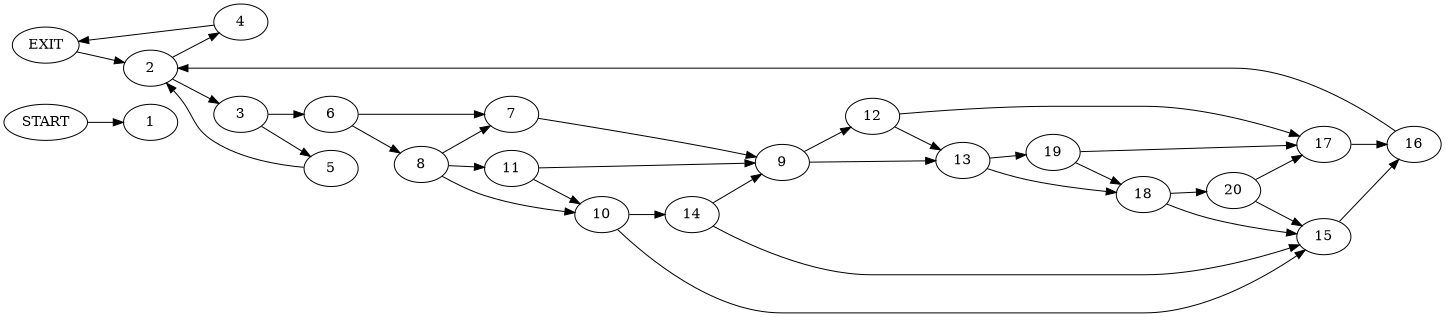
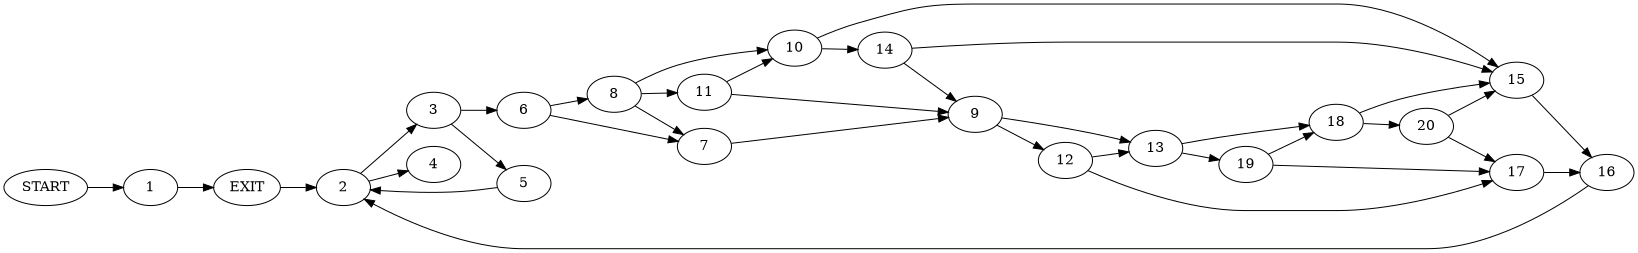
edge "4" -> "EXIT": now "1" -> "EXIT"
